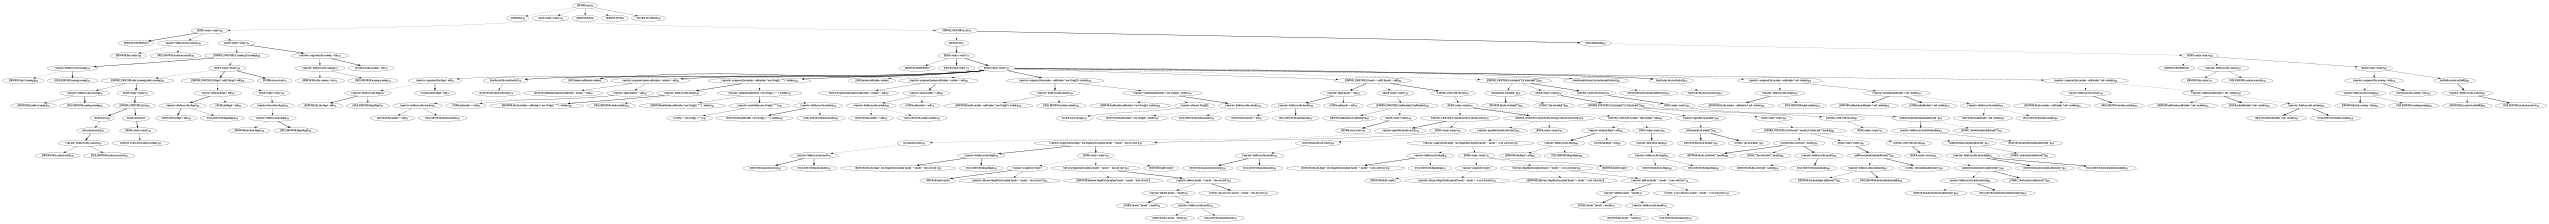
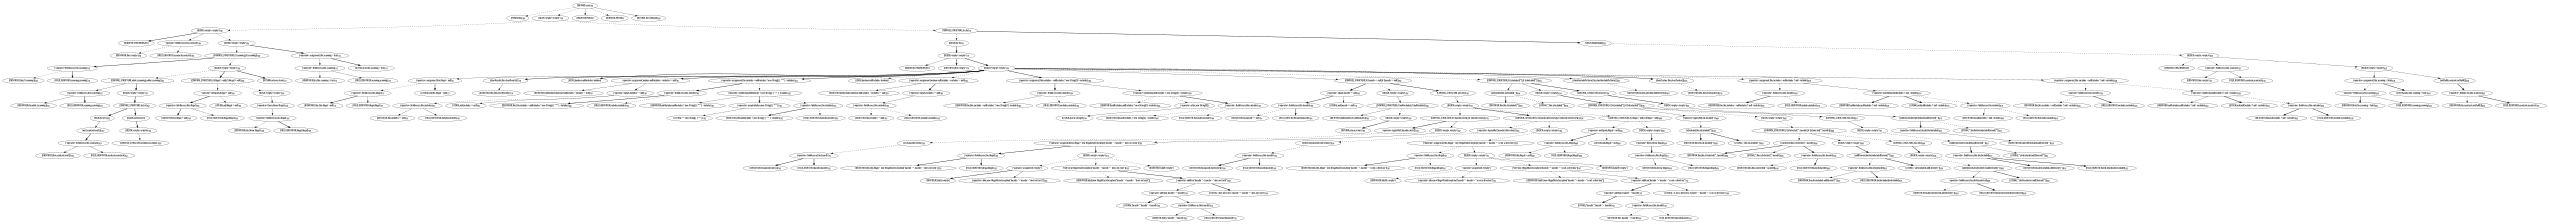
node "(LITERAL,null,excludes == null)": removed
